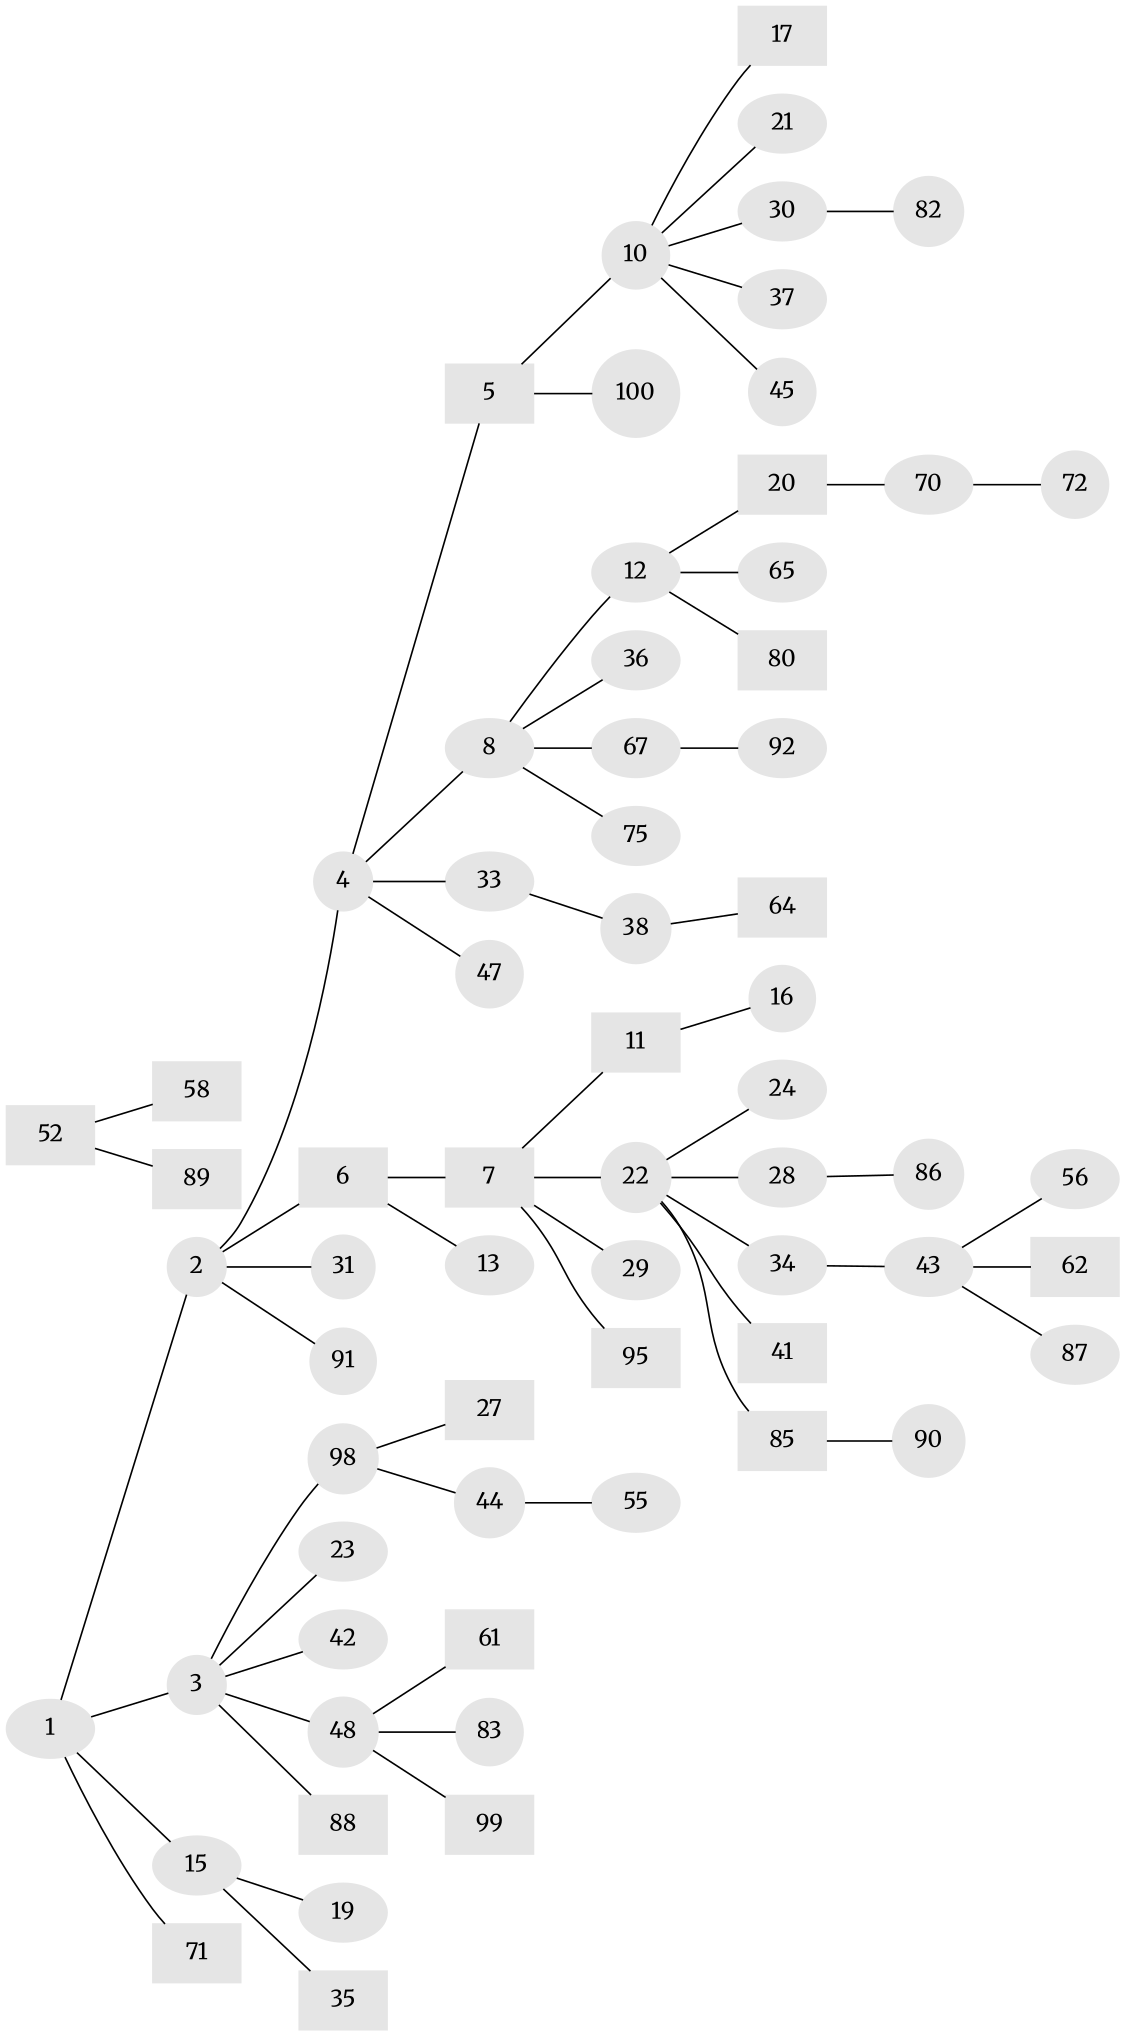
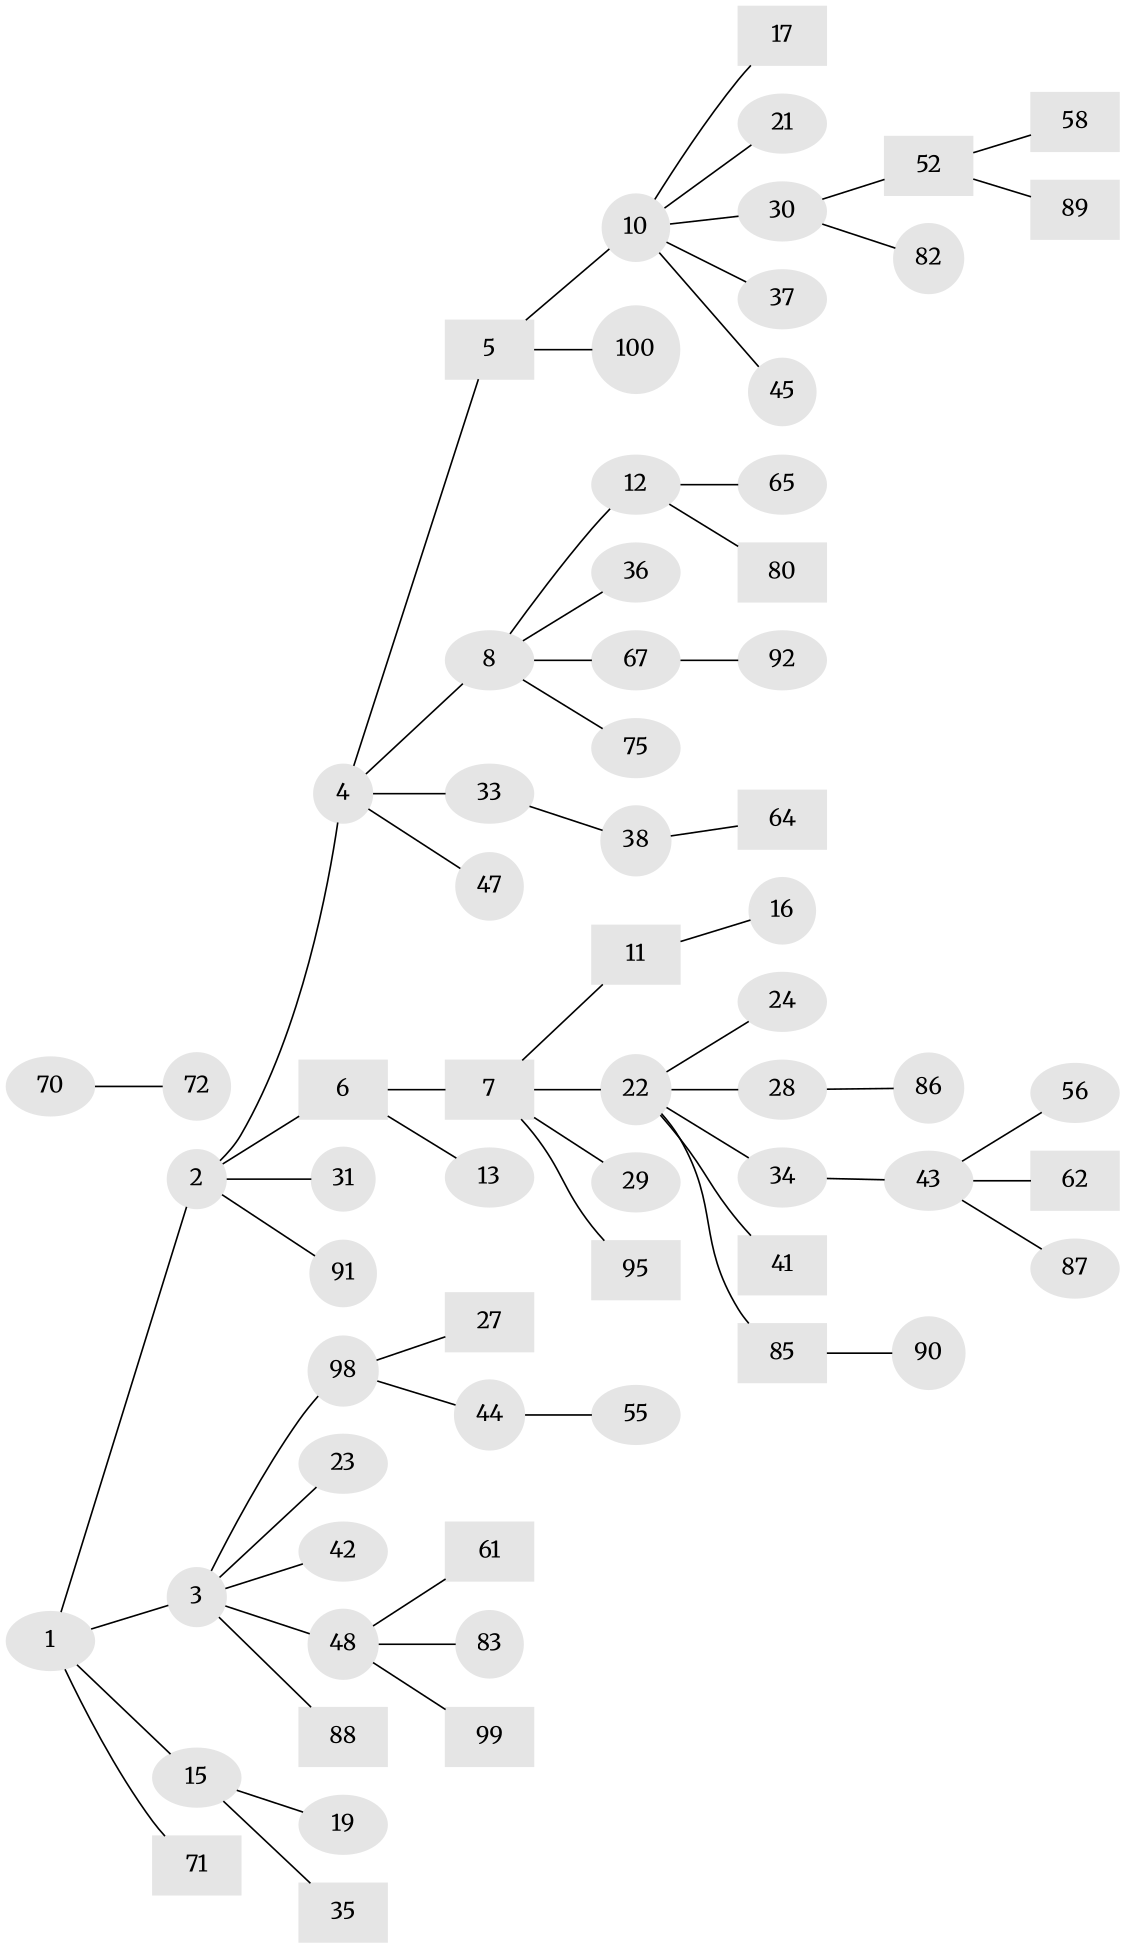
edge "52" -- "30": added
node "20": removed
